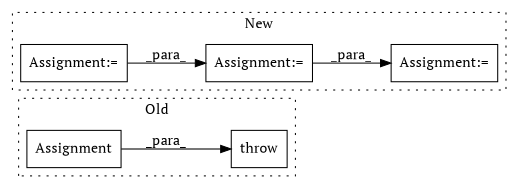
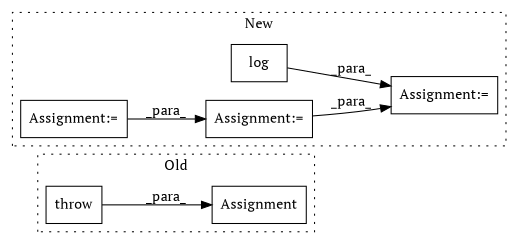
node "log": added
edge "Assignment" -> "throw": reversed
